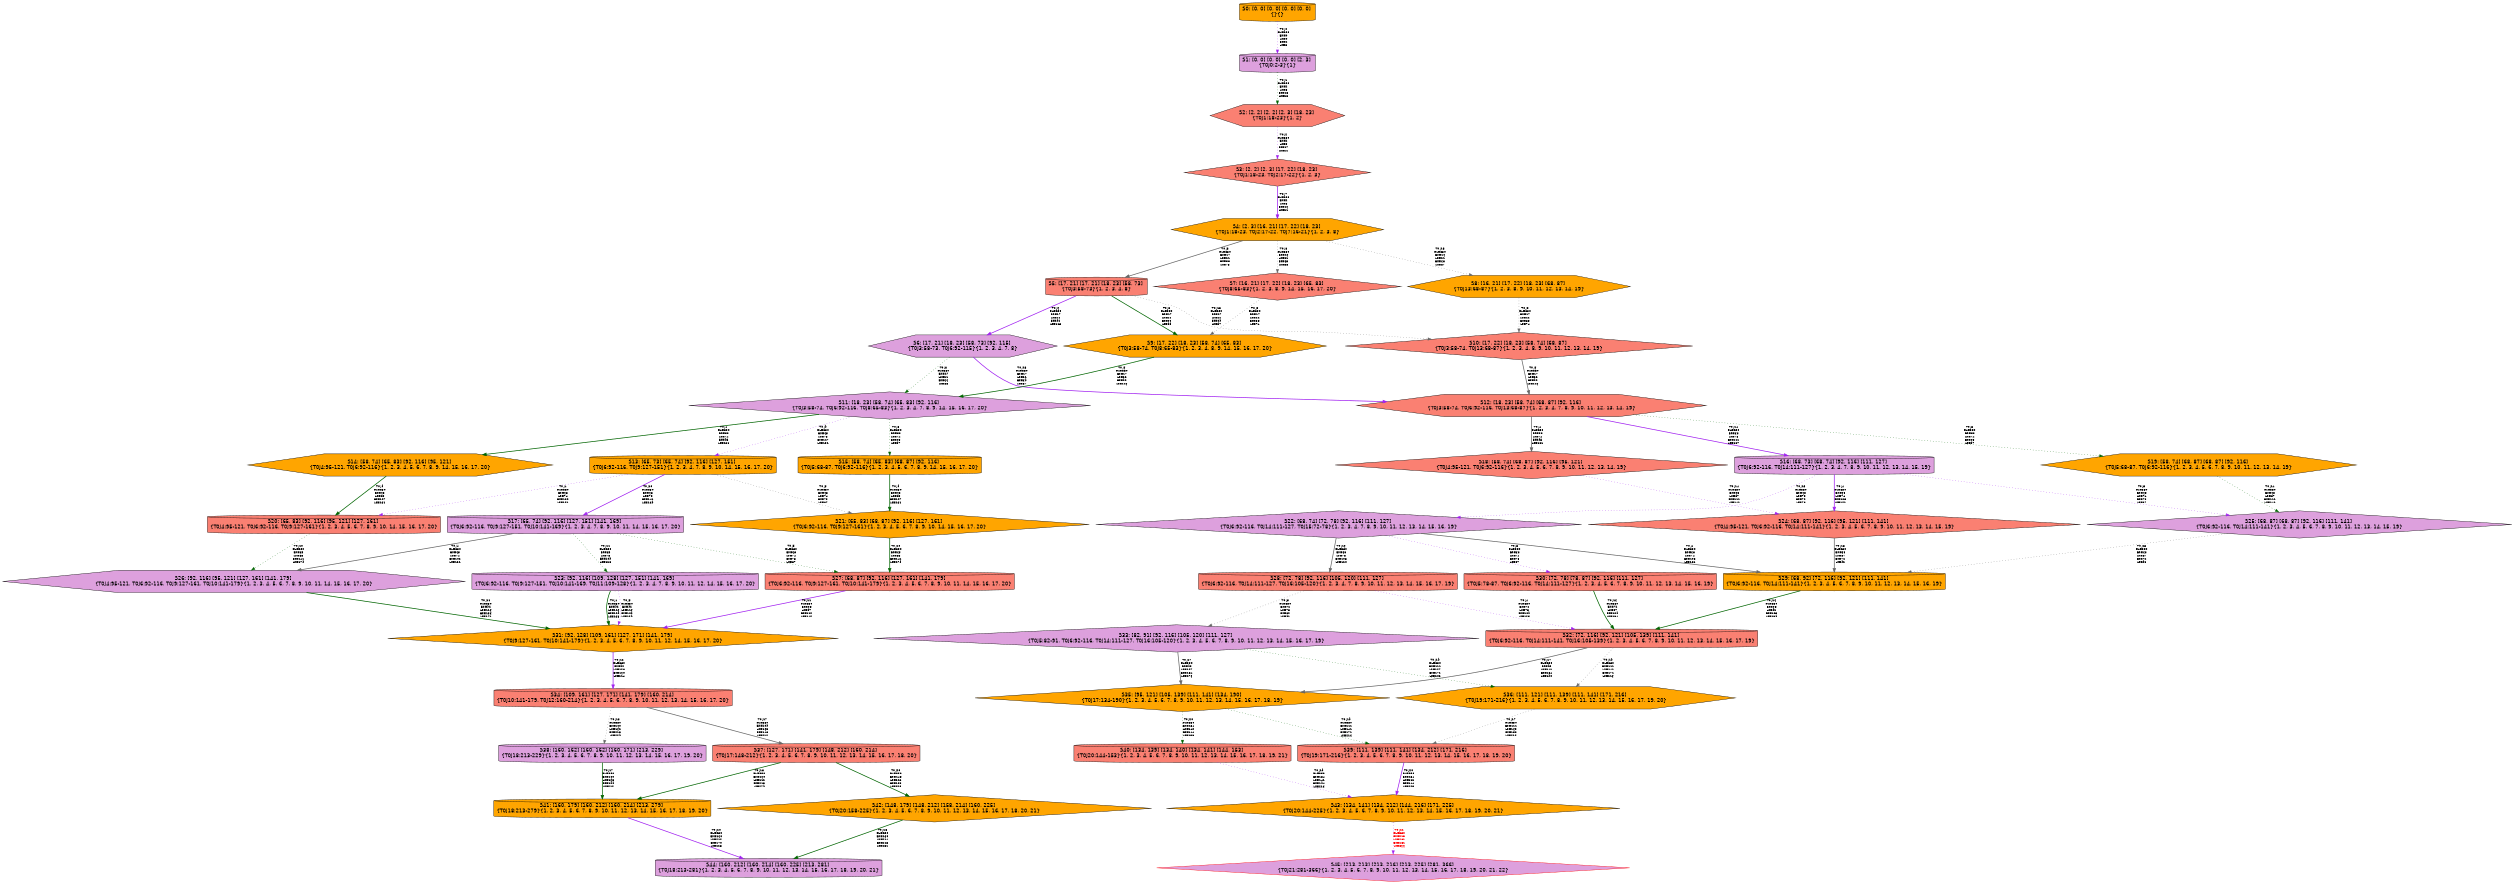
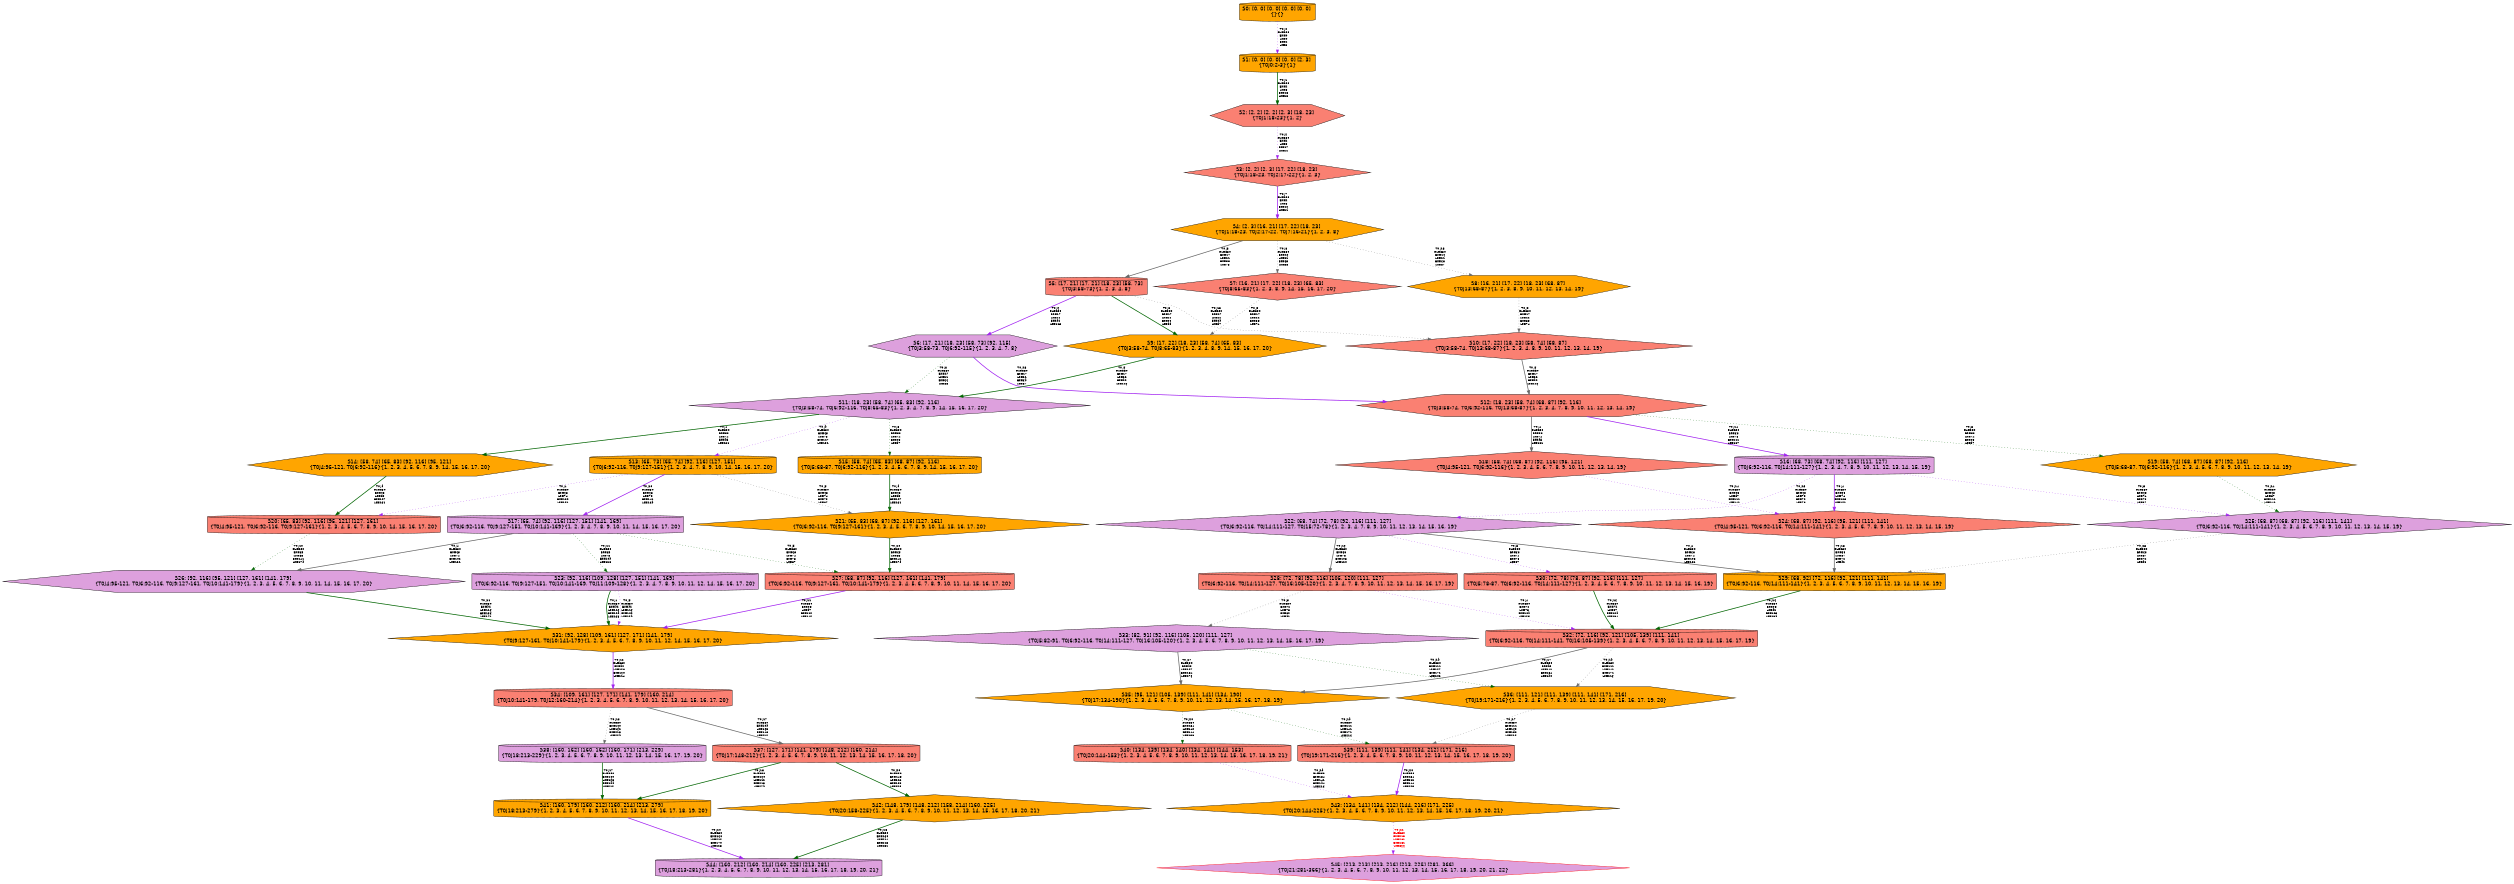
node "S1: [0, 0] [0, 0] [0, 0] [2, 3] {T0J0:2-3}{1}": fillcolor plum -> orange
edge "S1: [0, 0] [0, 0] [0, 0] [2, 3] {T0J0:2-3}{1}" -> "S2: [2, 2] [2, 2] [2, 3] [18, 23] {T0J1:18-23}{1, 2}": style dotted -> bold
